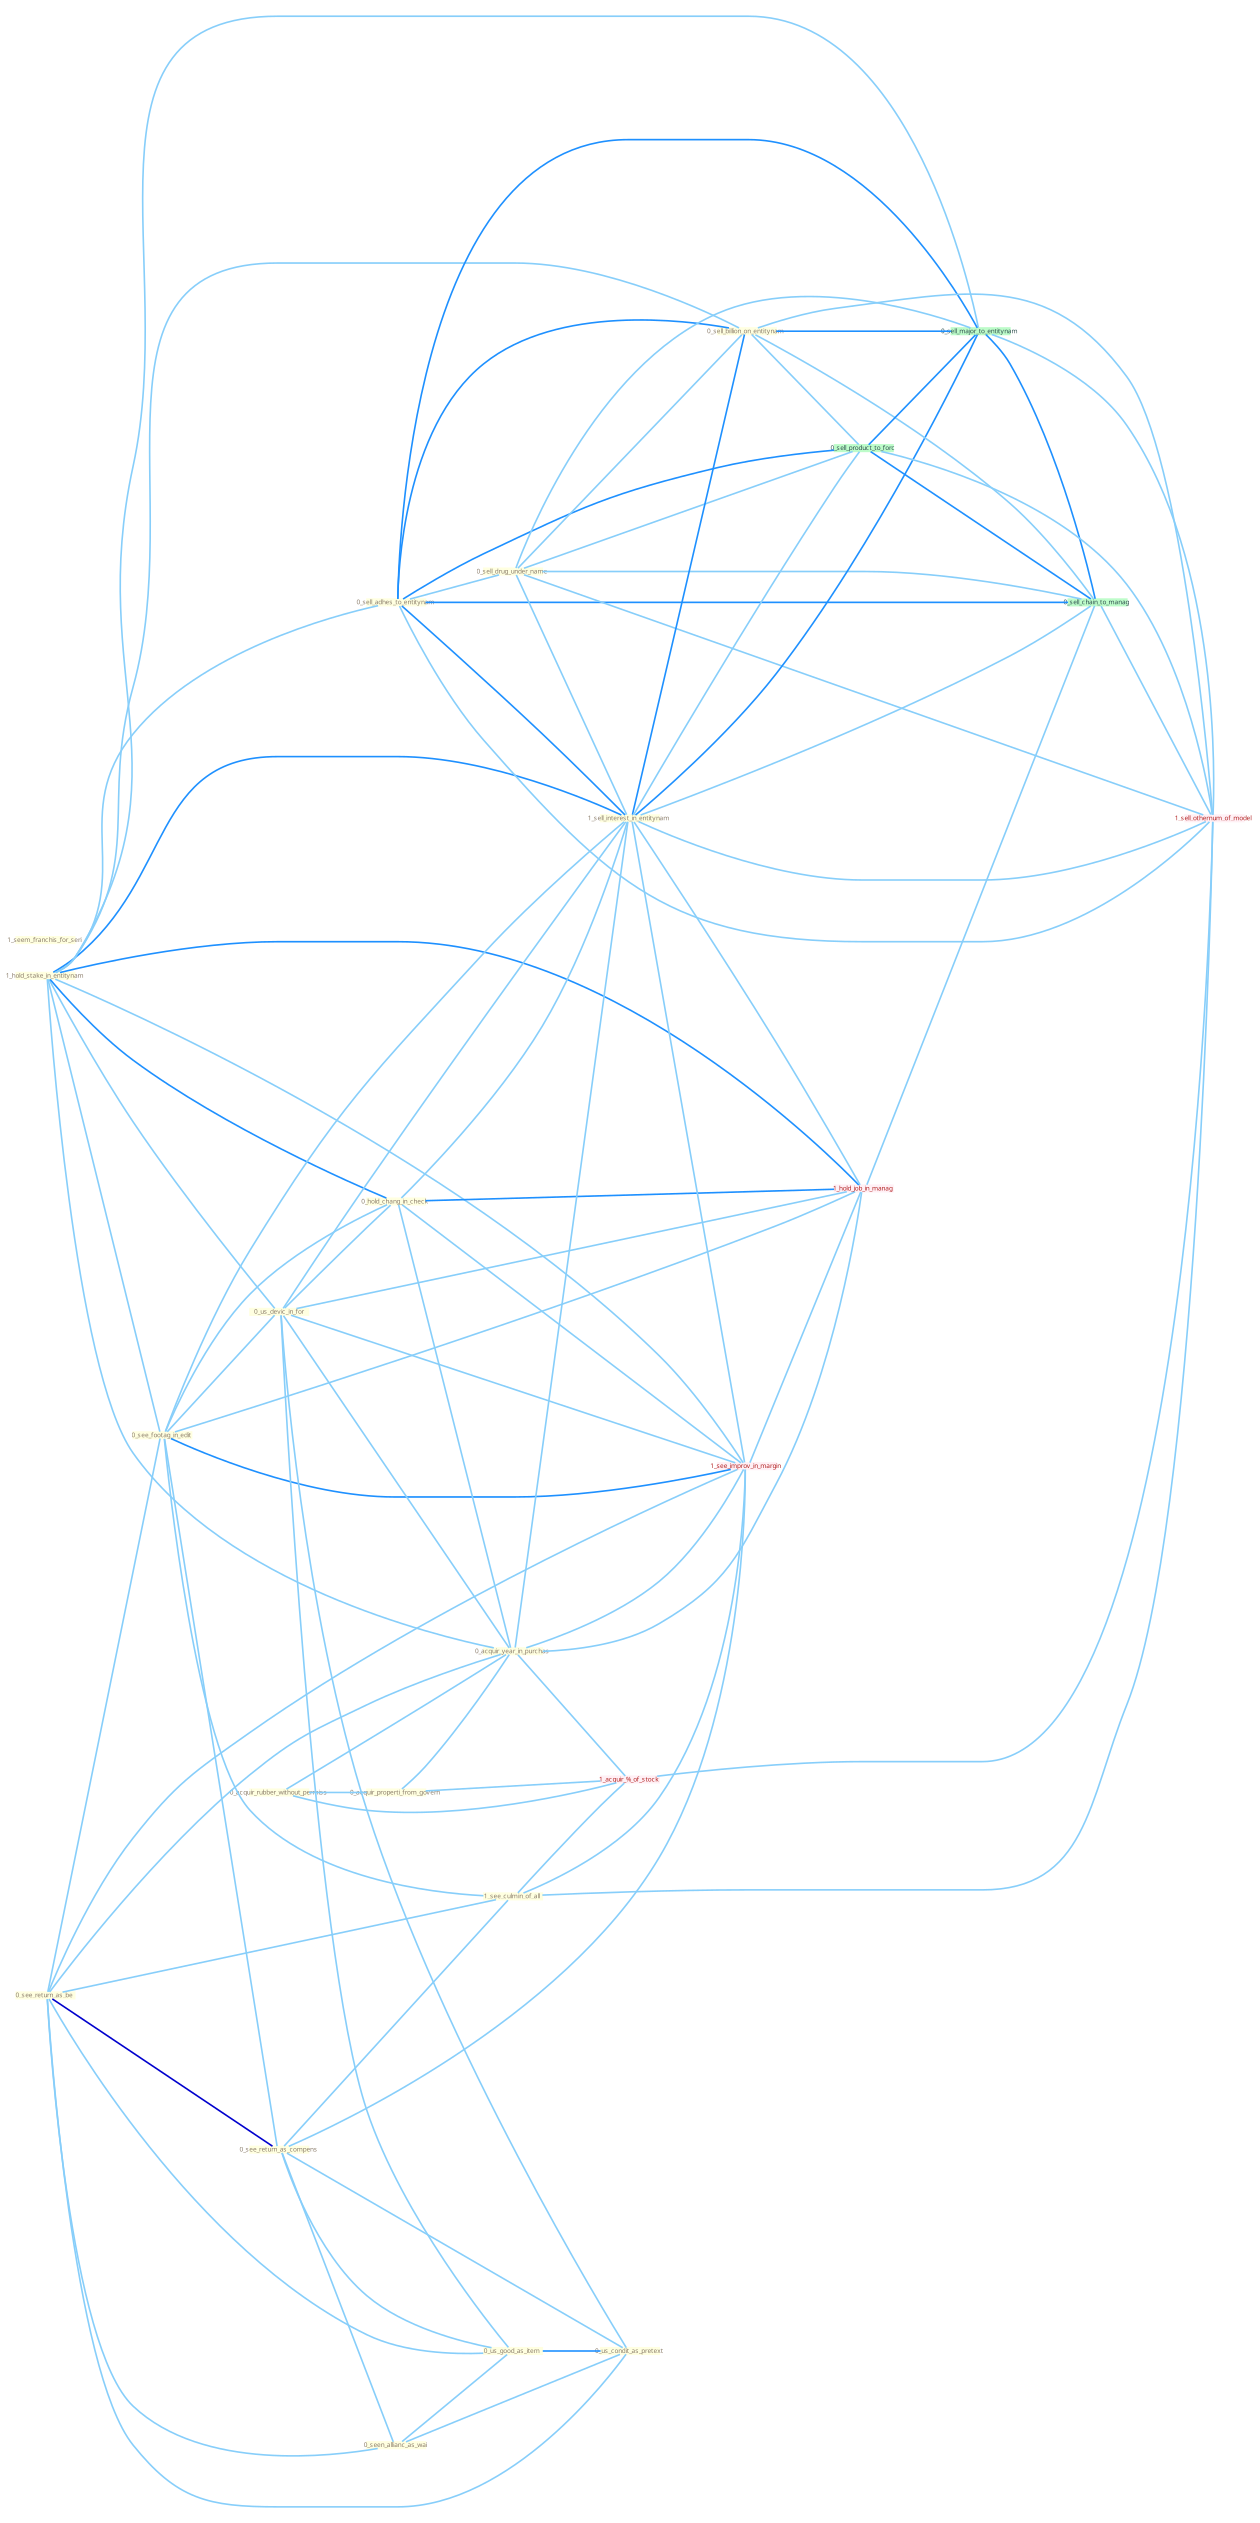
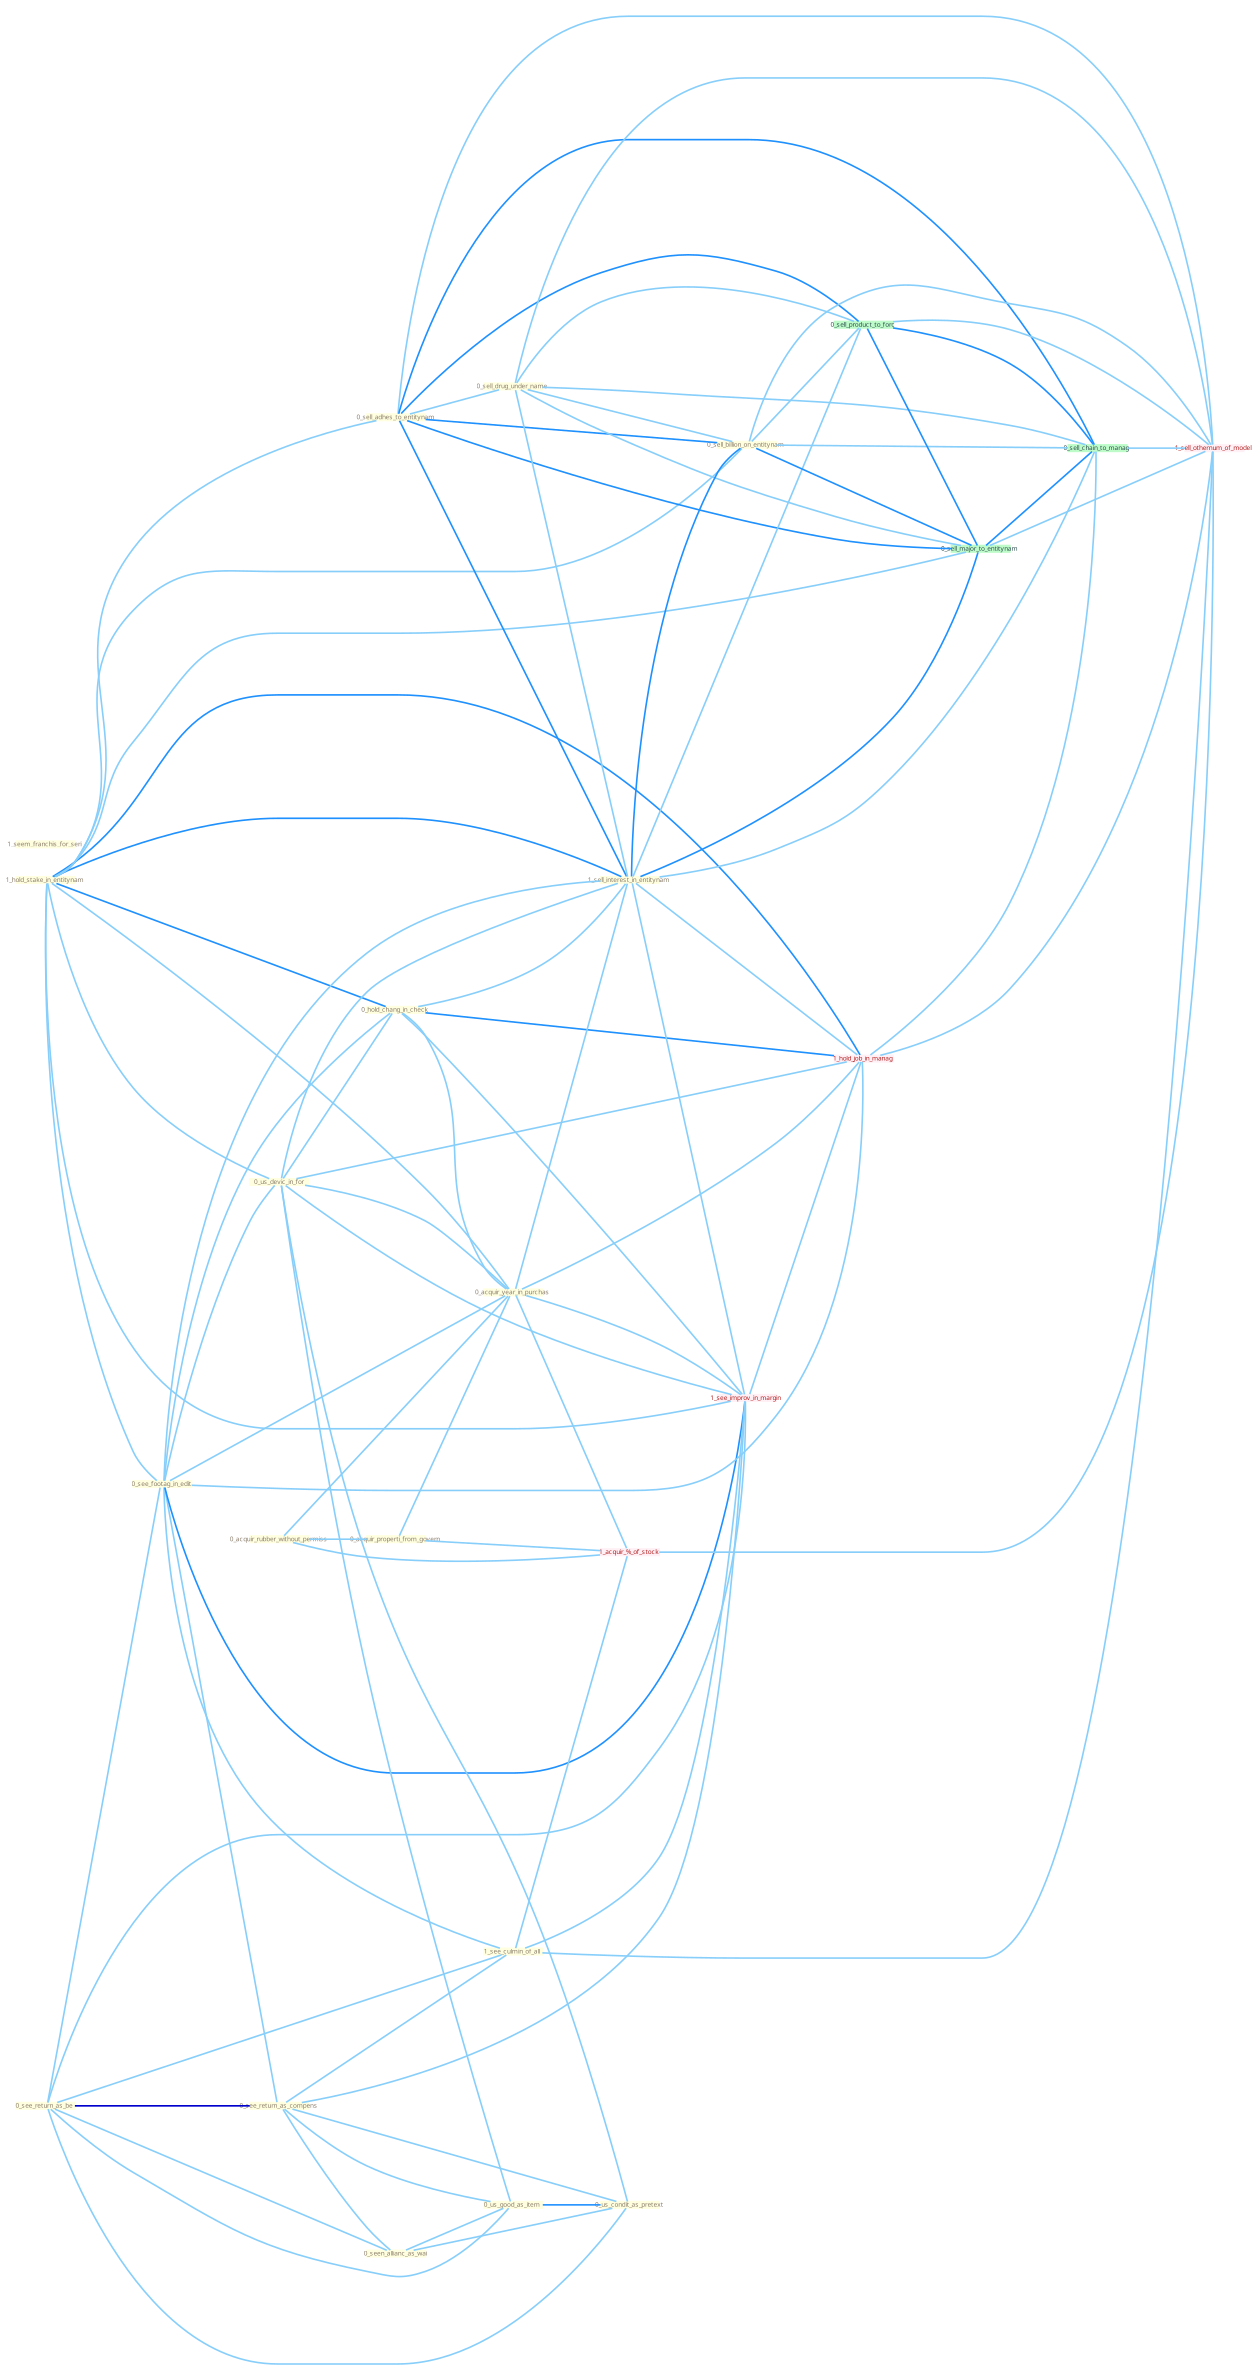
edge "1_sell_interest_in_entitynam" -- "1_sell_othernum_of_model": now "1_hold_job_in_manag" -- "1_sell_othernum_of_model"
edge "0_acquir_year_in_purchas" -- "0_see_return_as_be": now "0_acquir_year_in_purchas" -- "0_see_footag_in_edit"
